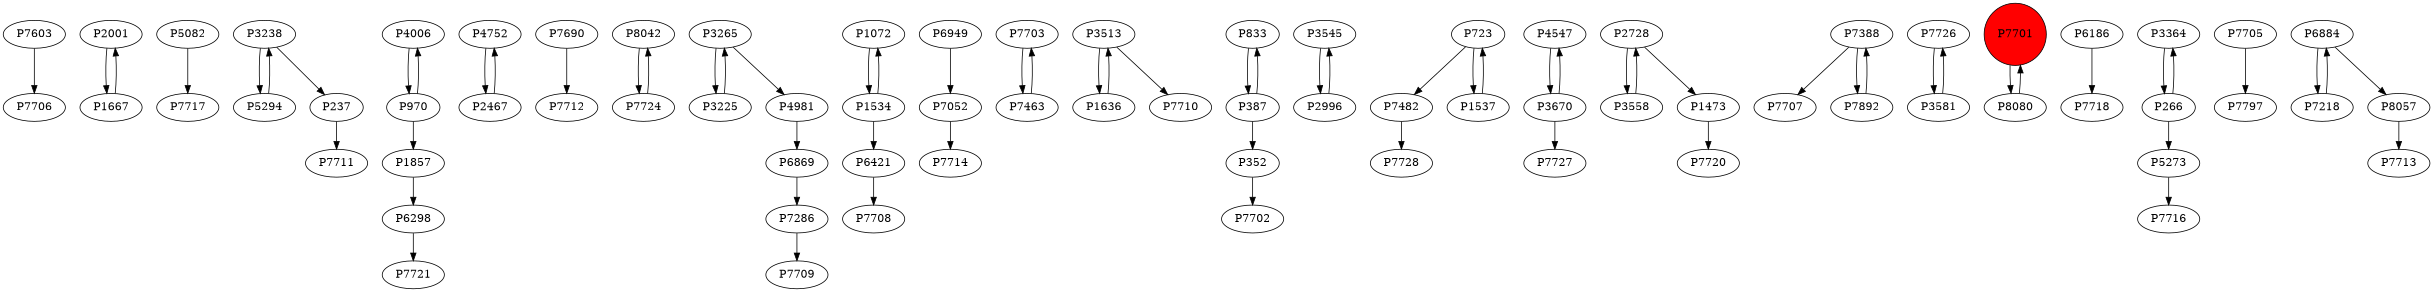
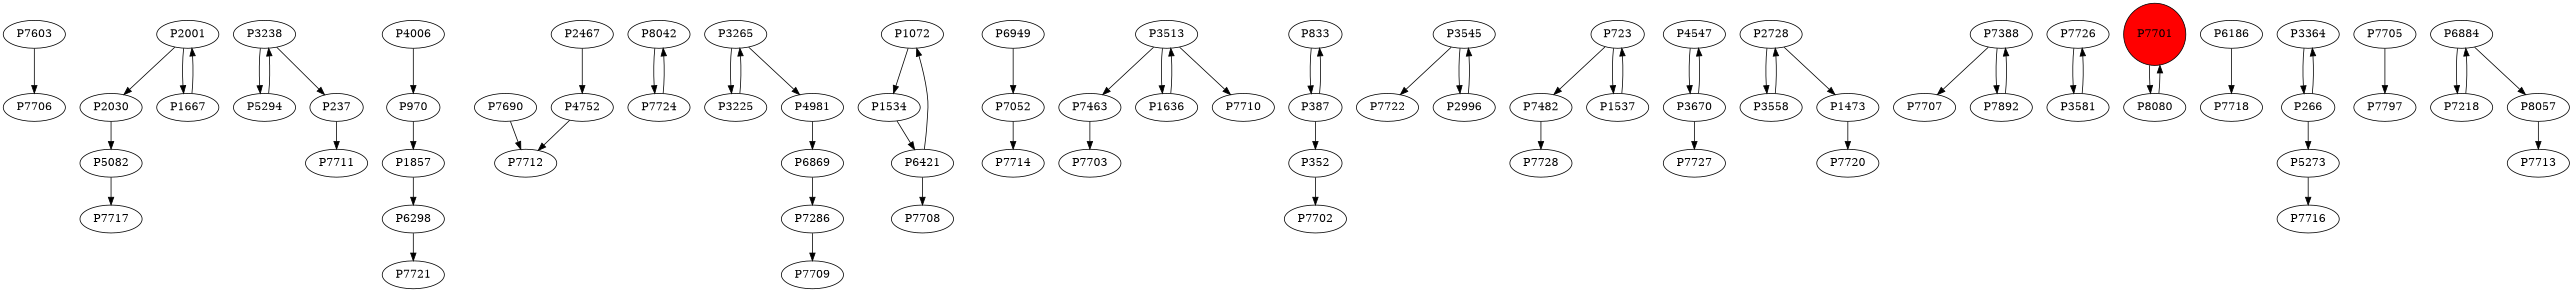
edge "P4752" -> "P2467": now "P4752" -> "P7712"
edge "P7703" -> "P7463": now "P3513" -> "P7463"
edge "P970" -> "P4006": removed
edge "P1534" -> "P1072": now "P6421" -> "P1072"
node "P2030": added
node "P7722": added
